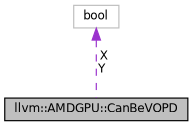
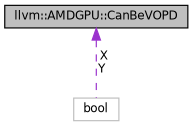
edge "llvm::AMDGPU::CanBeVOPD" -> "bool": reversed
